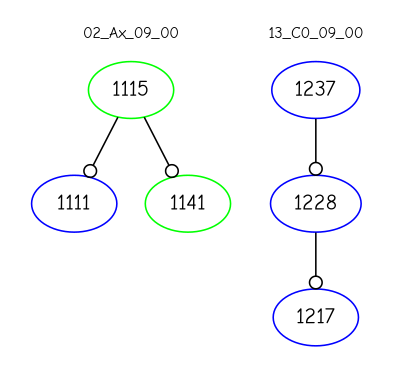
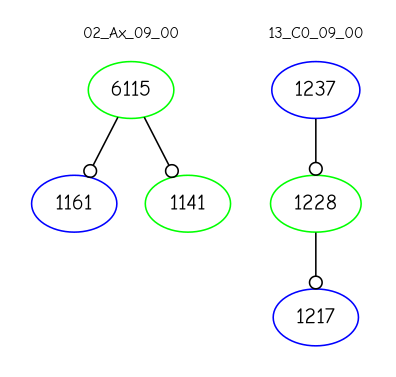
node "1115": label "1115" -> "6115"
node "1111": label "1111" -> "1161"
node "1228": color blue -> green
